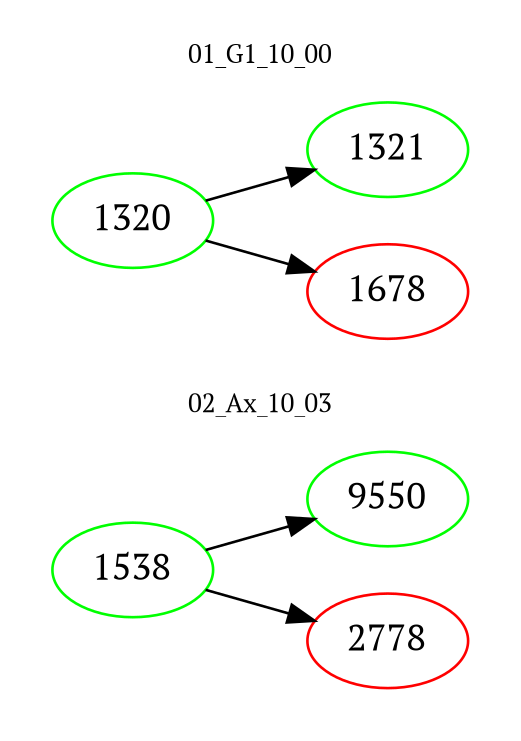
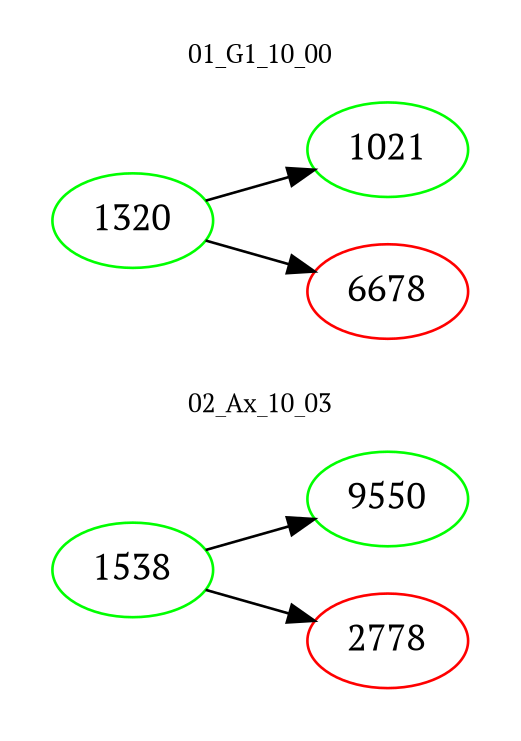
node "1321": label "1321" -> "1021"
node "1678": label "1678" -> "6678"
